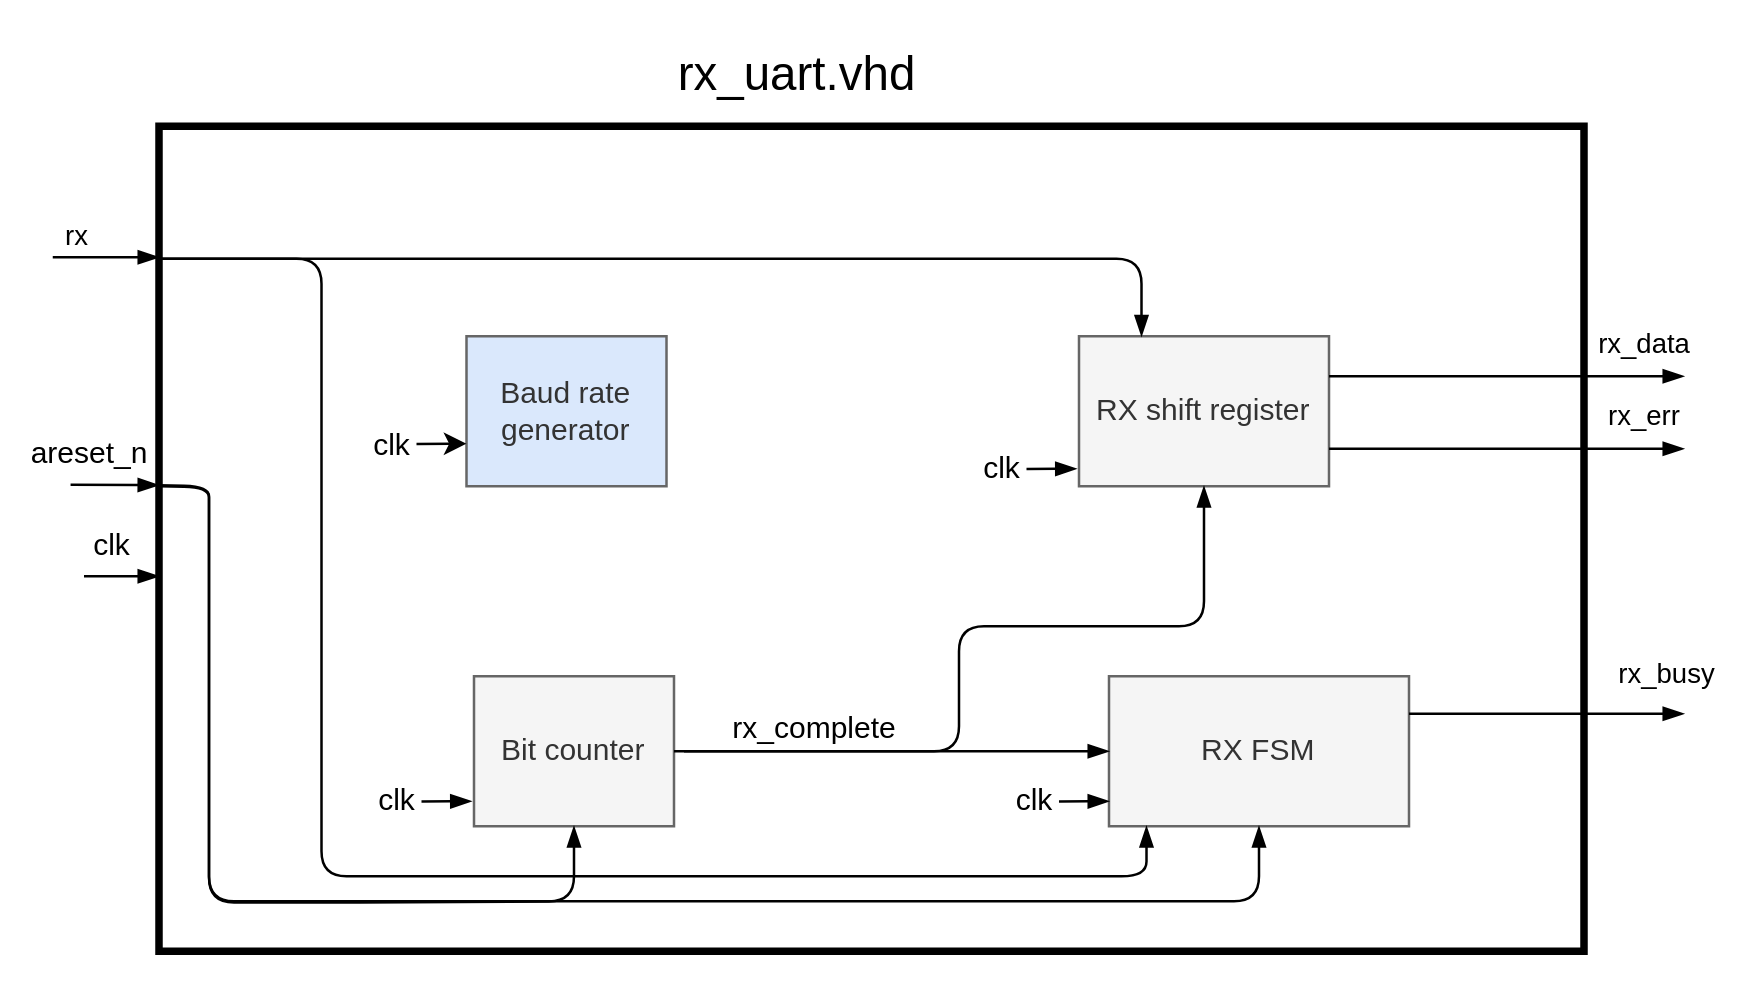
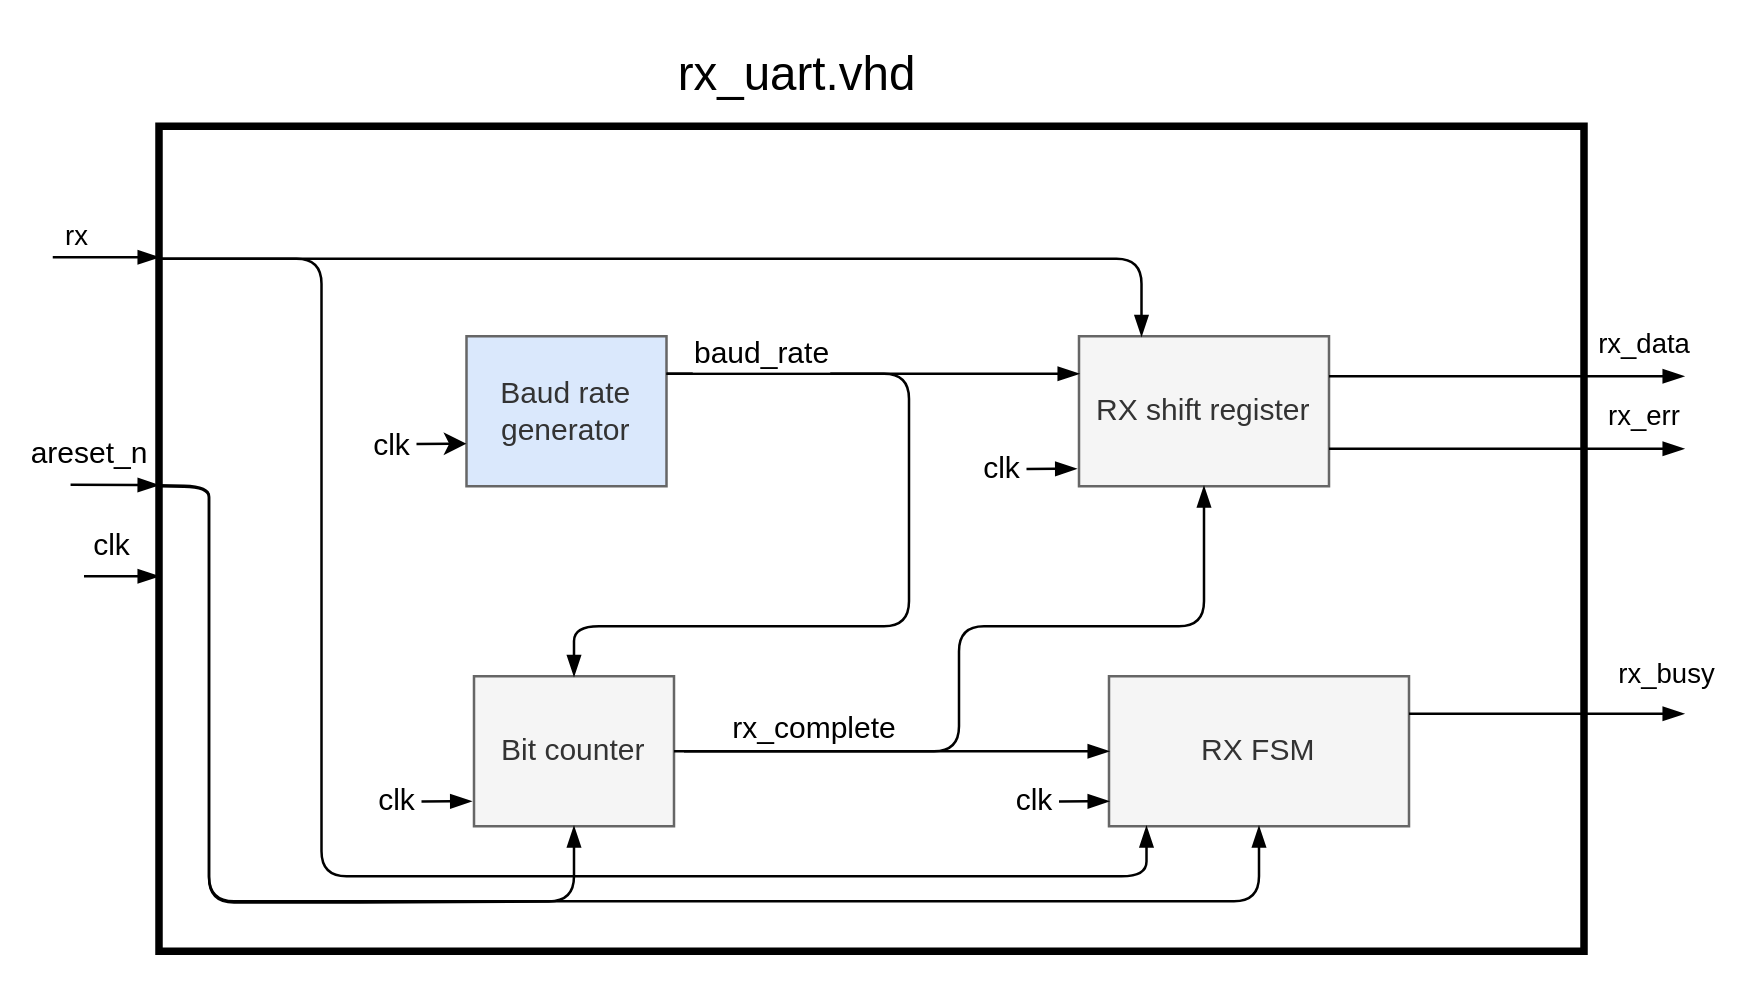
edge "Baud rate generator" -> "RX shift register": added
edge "Baud rate generator" -> "Bit counter": added, label "baud_rate"
